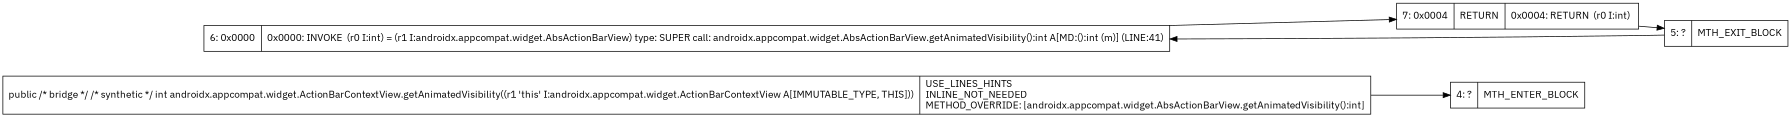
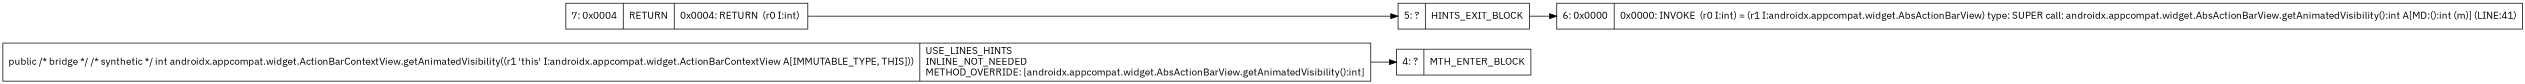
edge "6: 0x0000" -> "7: 0x0004": removed
node "5: ?": text "MTH_EXIT_BLOCK" -> "HINTS_EXIT_BLOCK"
